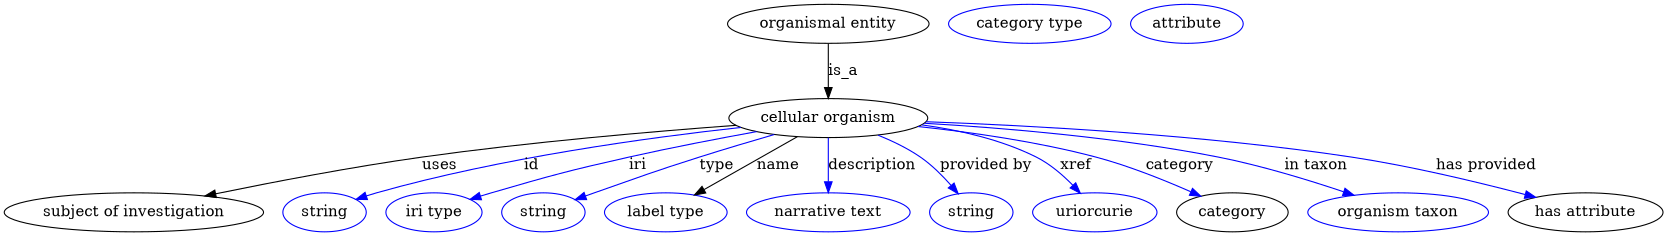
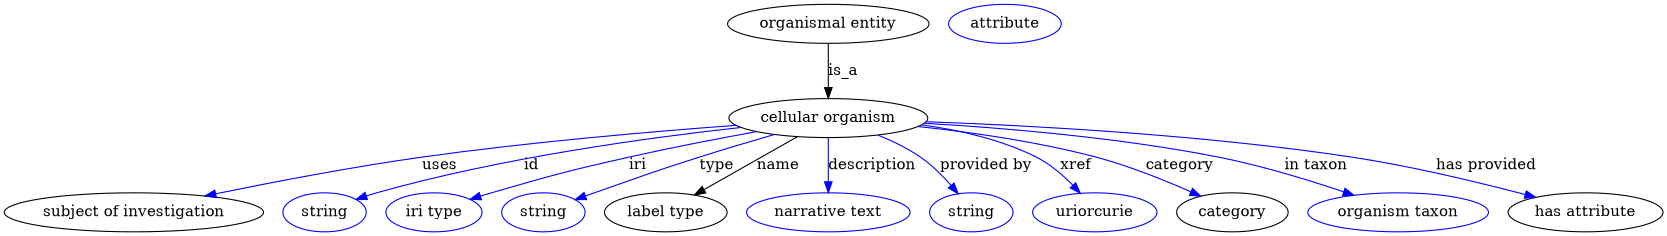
node "category type": removed
edge "cellular organism" -> "subject of investigation": color black -> blue
node "label type": color blue -> black
